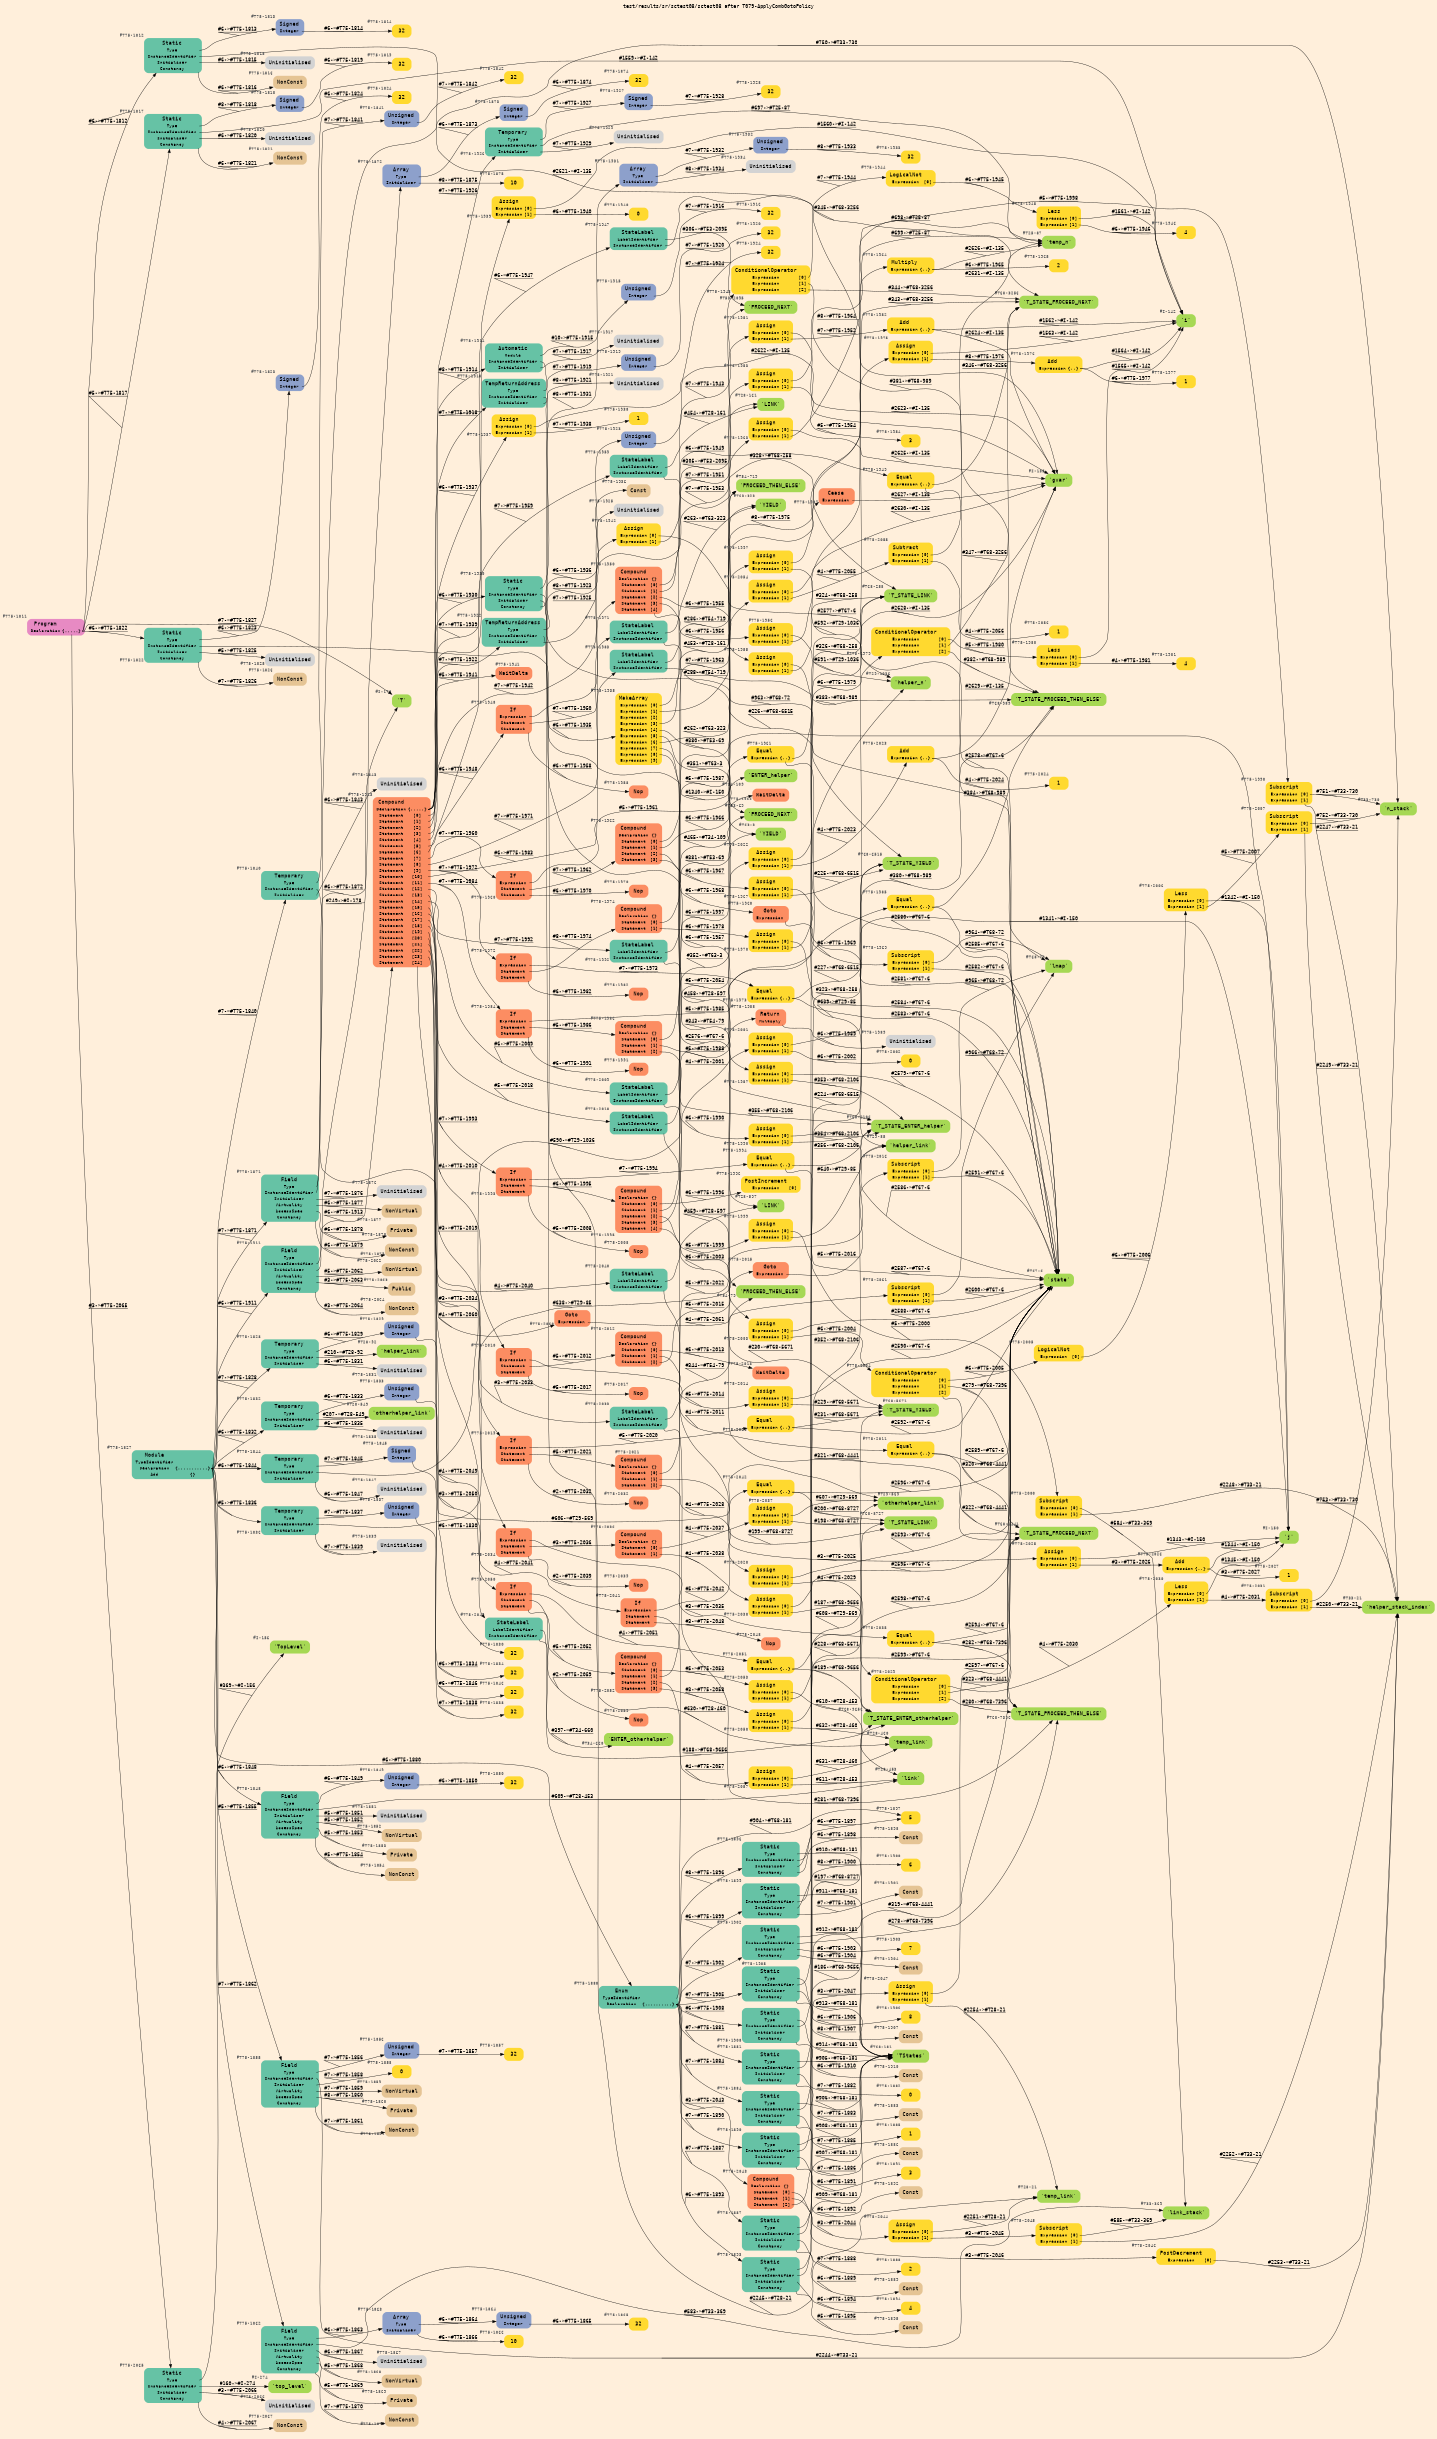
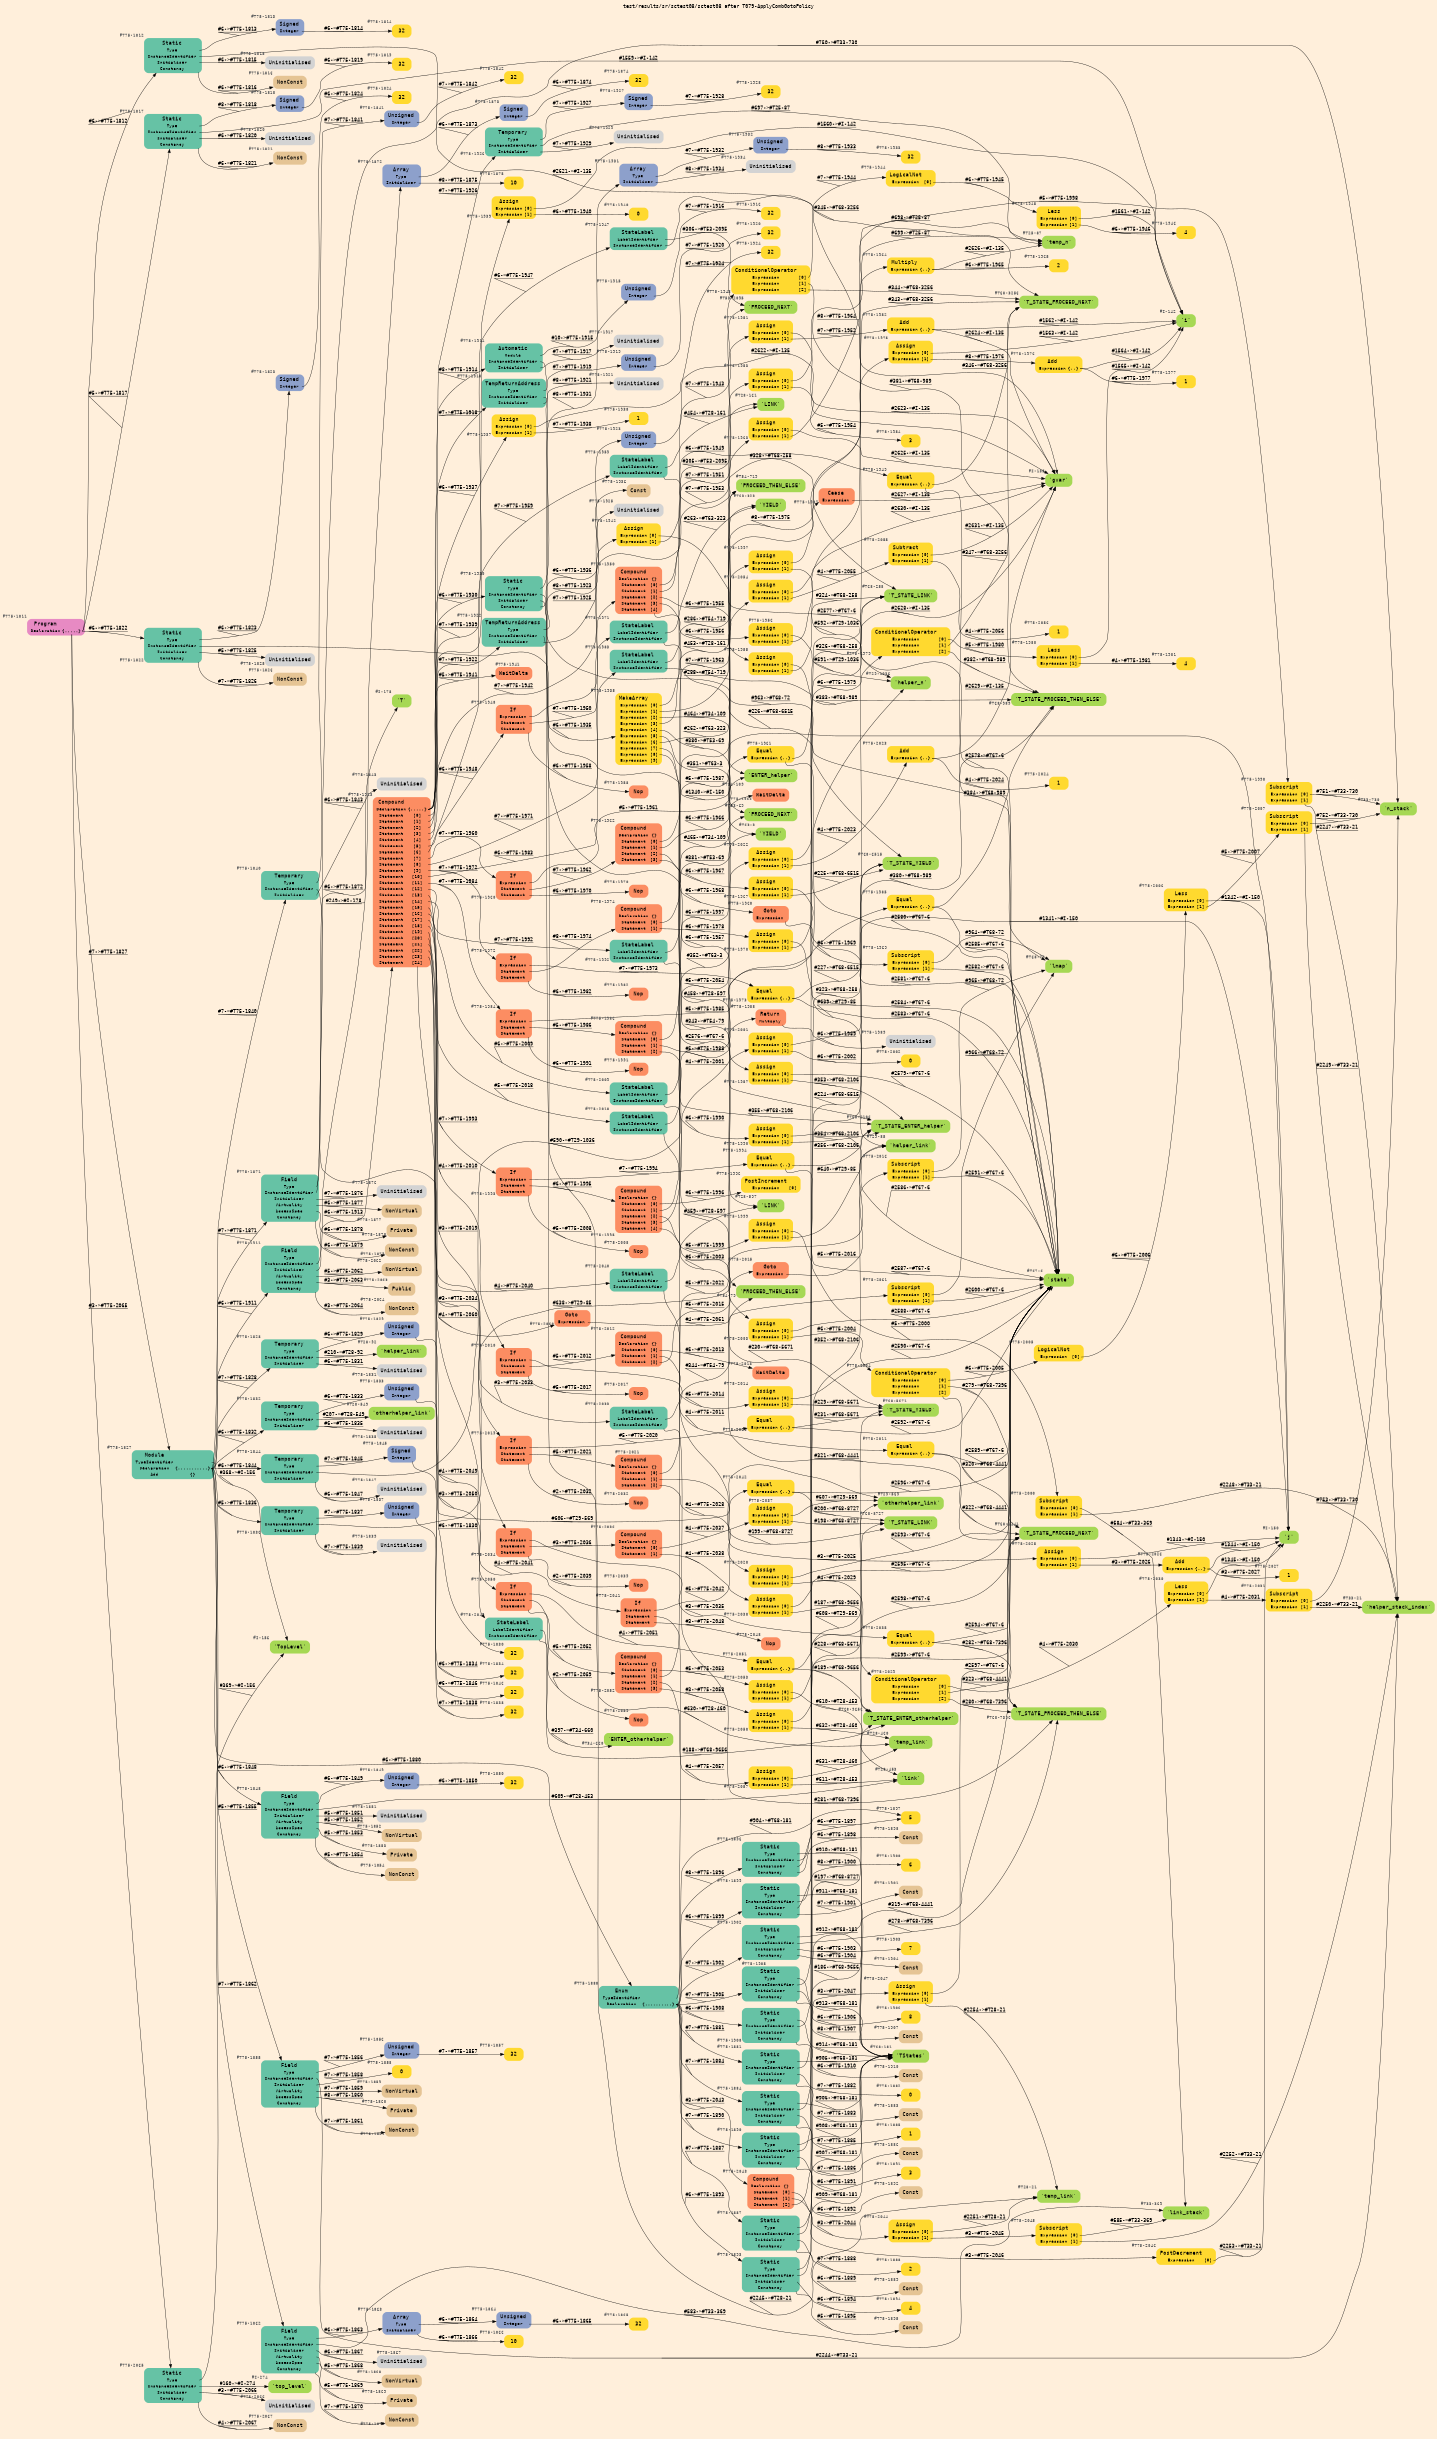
edge "Subtract" -> "'temp_n'": now "Subtract" -> "'gvar'"
edge "Program" -> "'T'": now "Program" -> "Module"
edge "MakeArray" -> "'ENTER_helper'": added, label "#464->#T34-109"
edge "Module" -> "'TopLevel'": added, label "#368->#I-156"
edge "PostDecrement" -> "'helper_stack_index'": now "PostDecrement" -> "'j'"
